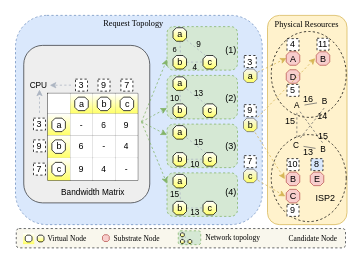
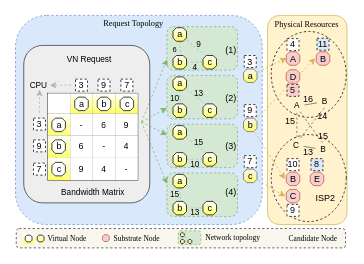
node "11": fillcolor #ffffff -> #dae8fc
node "VN Request": added
node "5": fillcolor #ffffff -> #f8cecc
